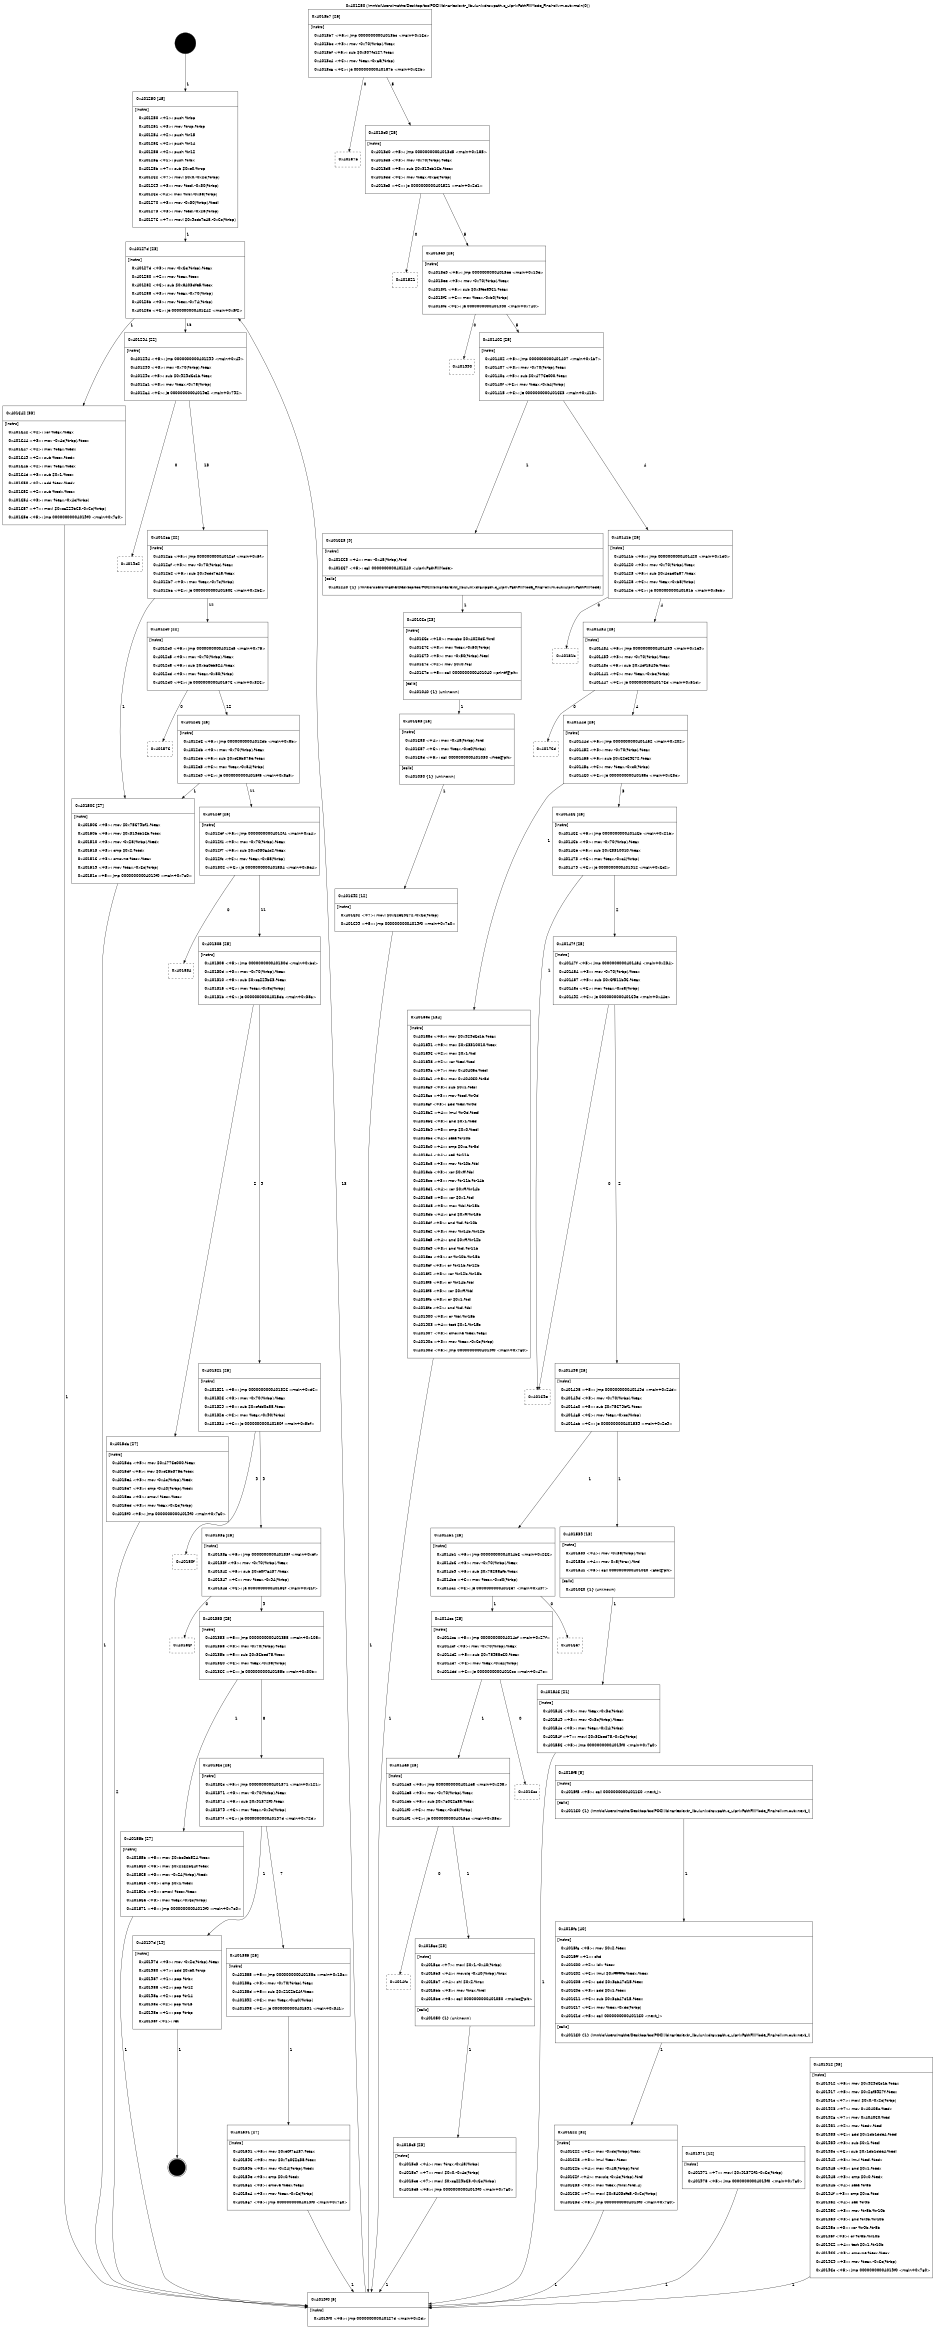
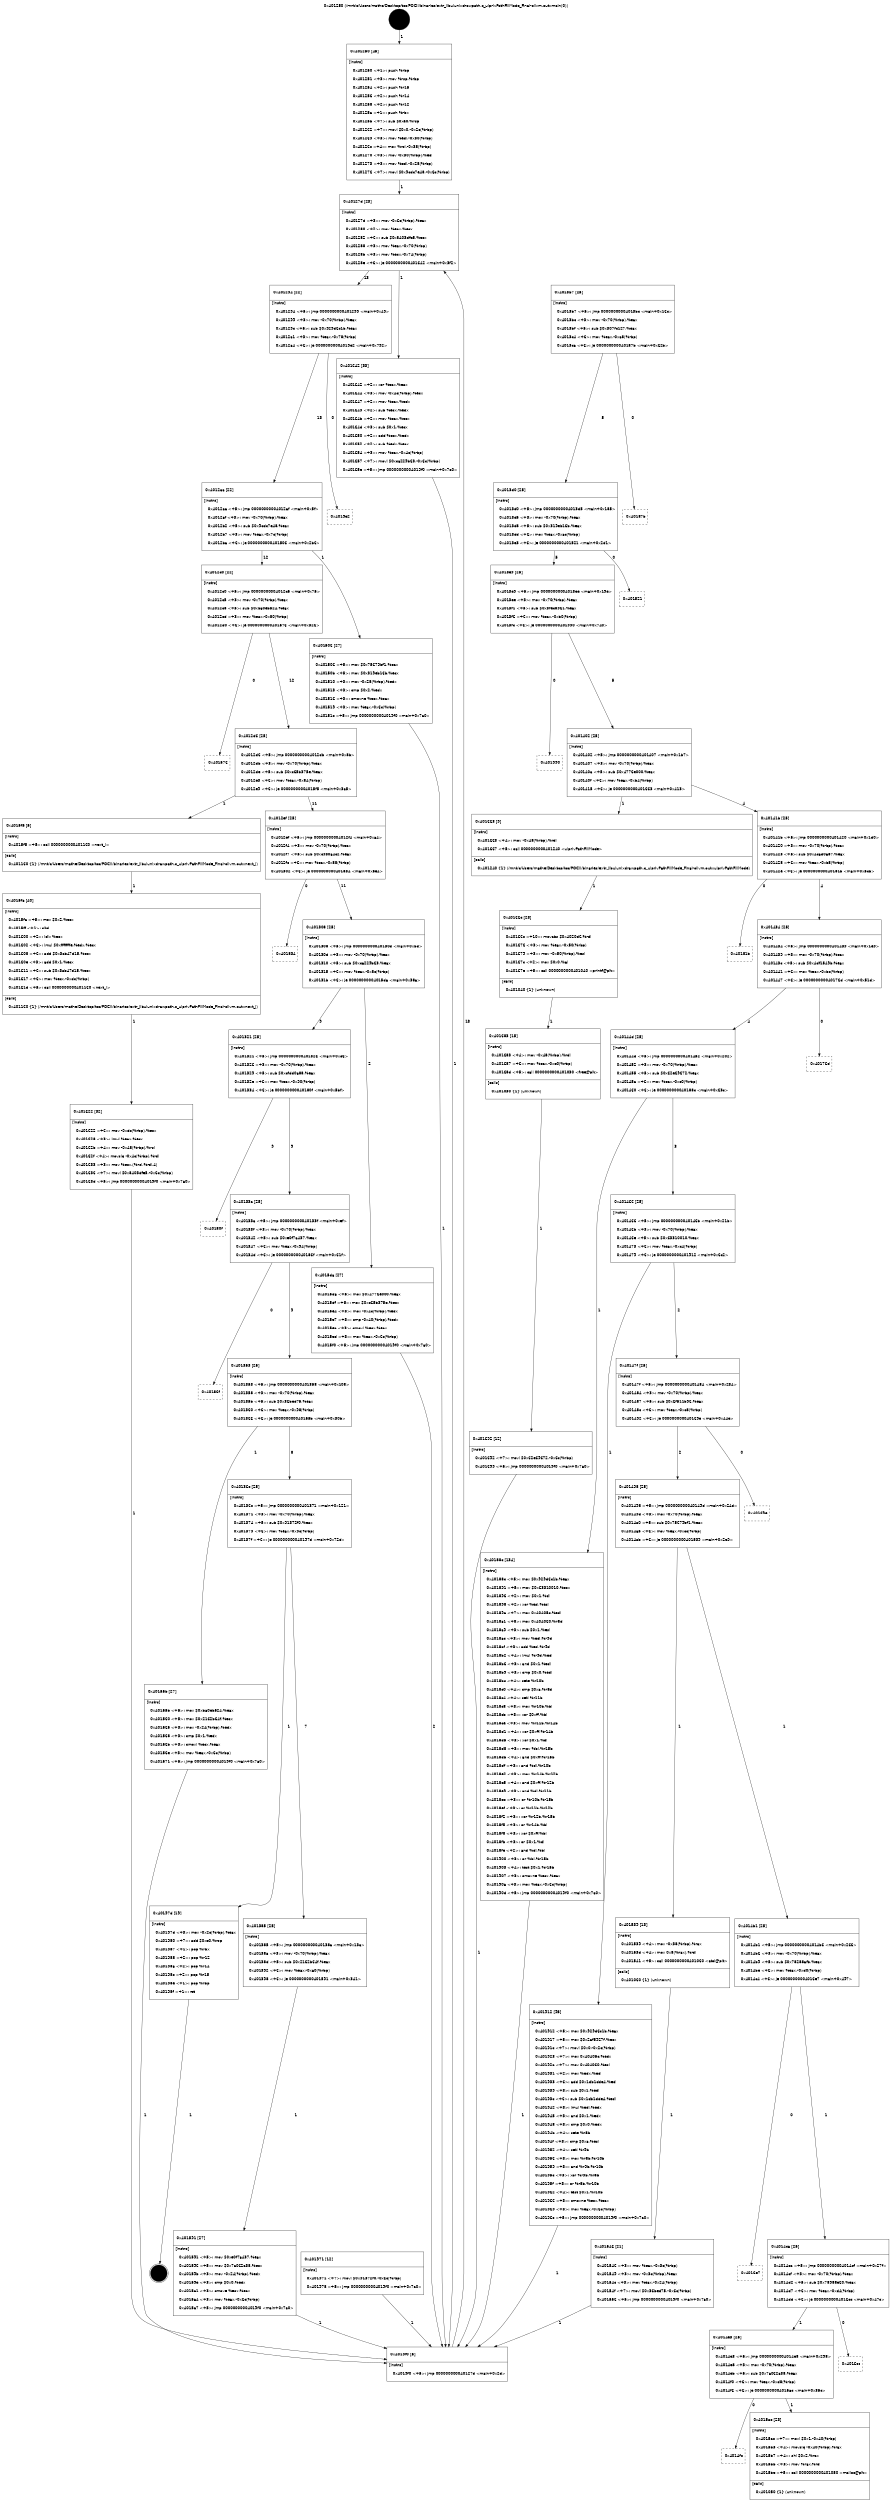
edge "0x4012d6 [25]" -> "0x401506 [27]": now "0x4012d6 [25]" -> "0x4015f5 [5]"
edge "0x401466 [25]" -> "0x40169e": now "0x401466 [25]" -> "0x401912 [95]"
node "0x4015c3 [23]": removed
